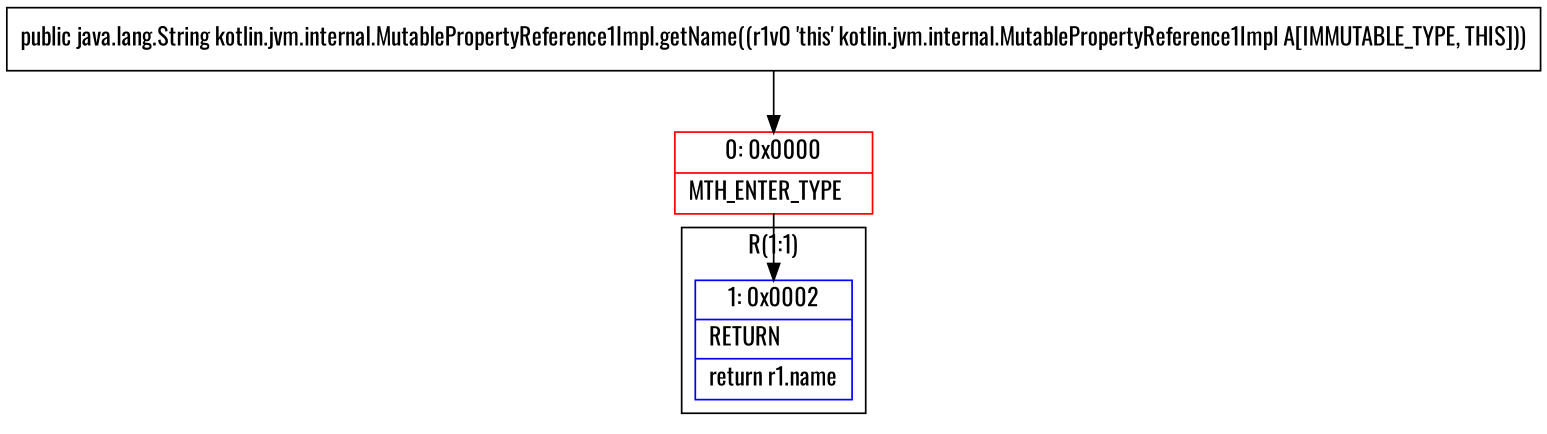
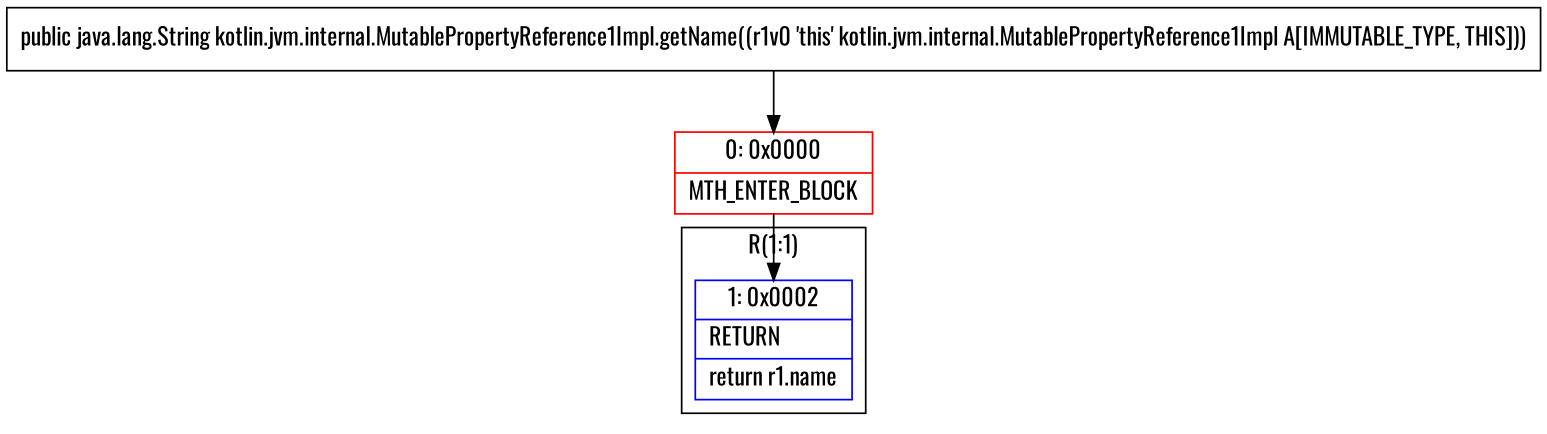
node "0: 0x0000": text "MTH_ENTER_TYPE" -> "MTH_ENTER_BLOCK"
